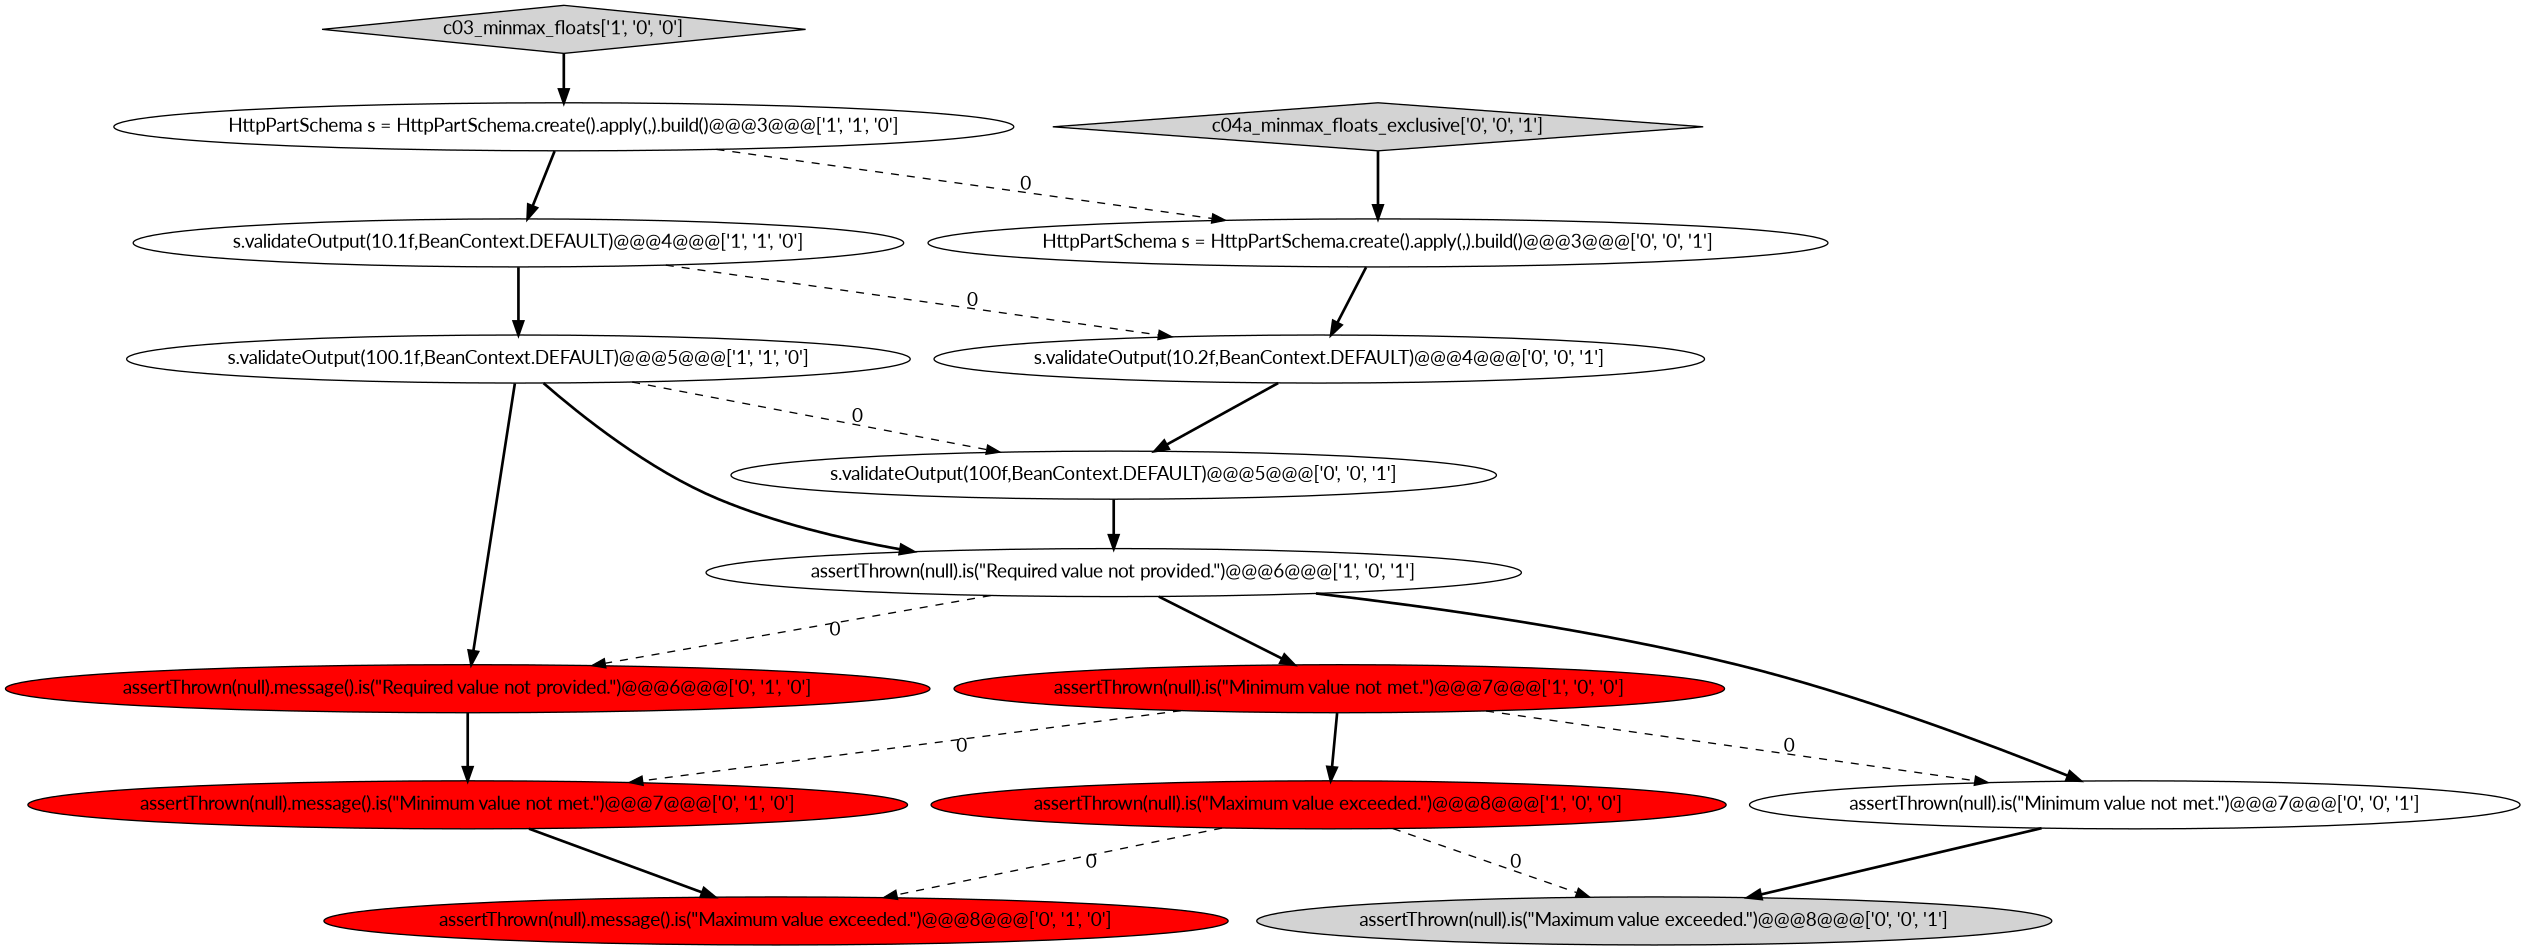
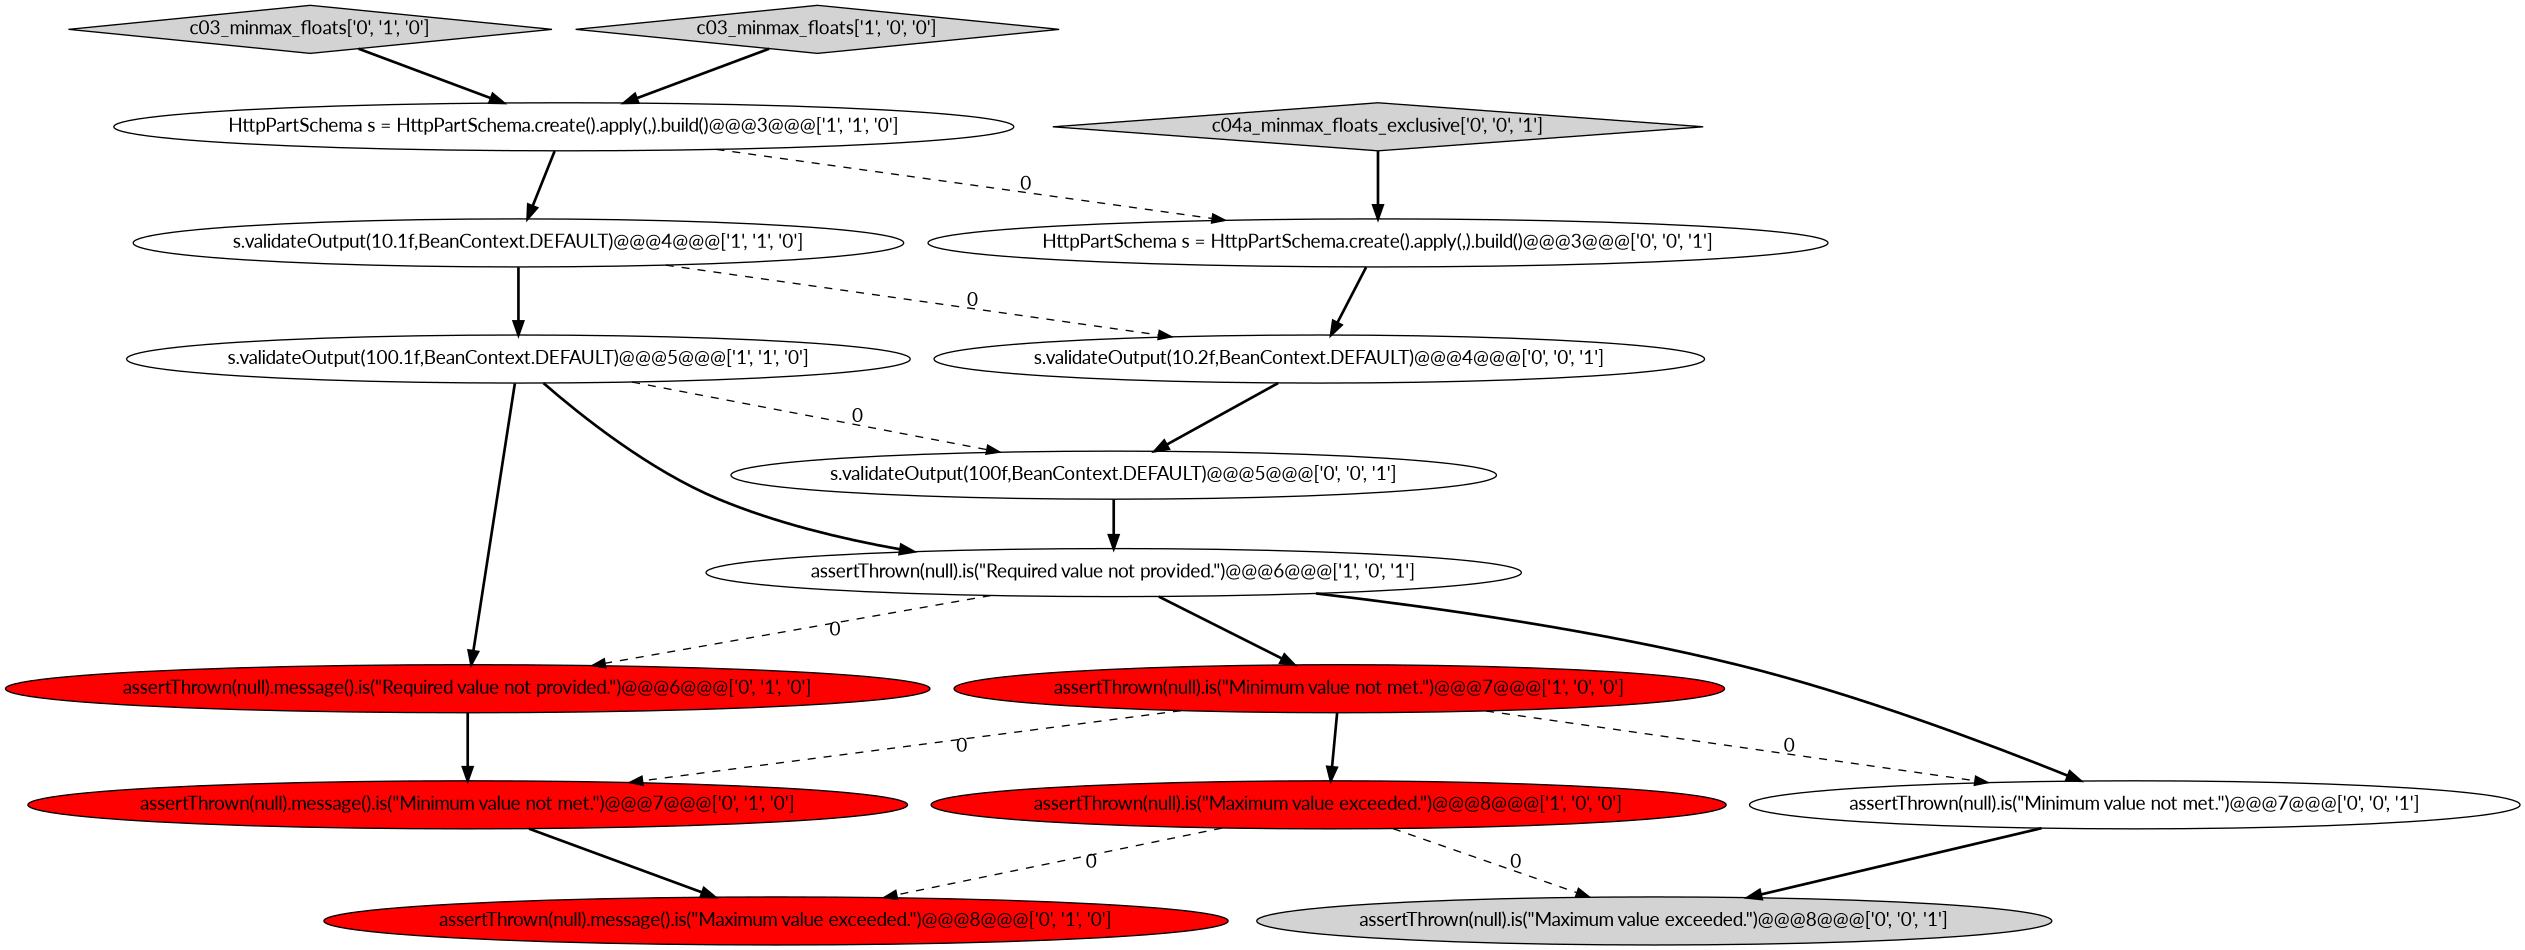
node "c03_minmax_floats['0', '1', '0']": added
